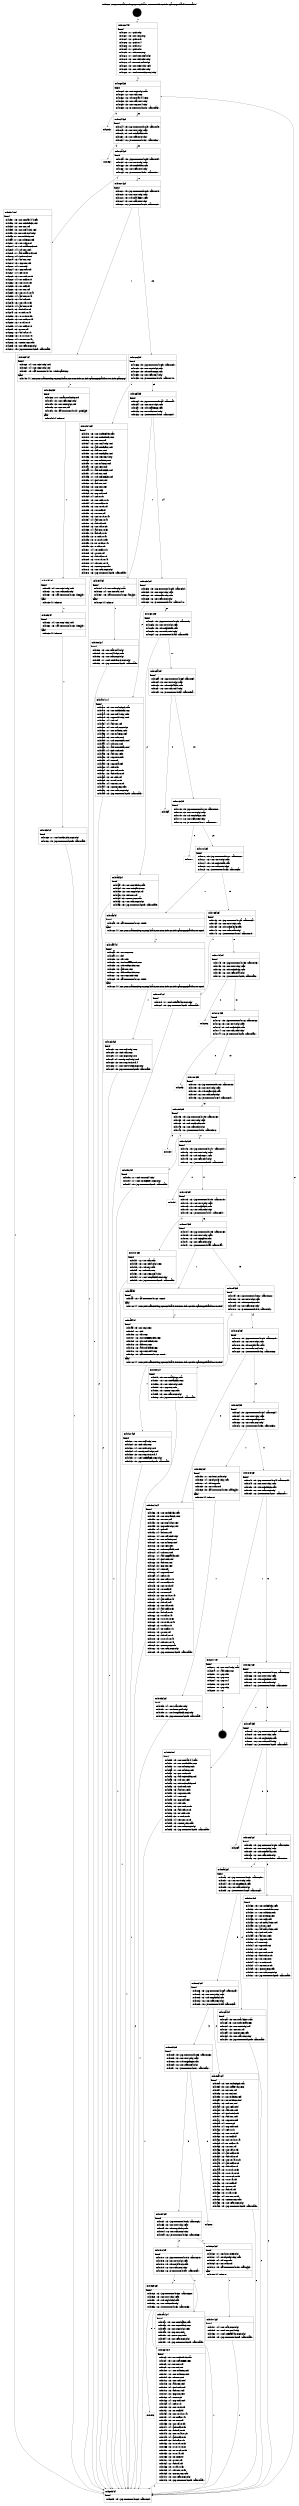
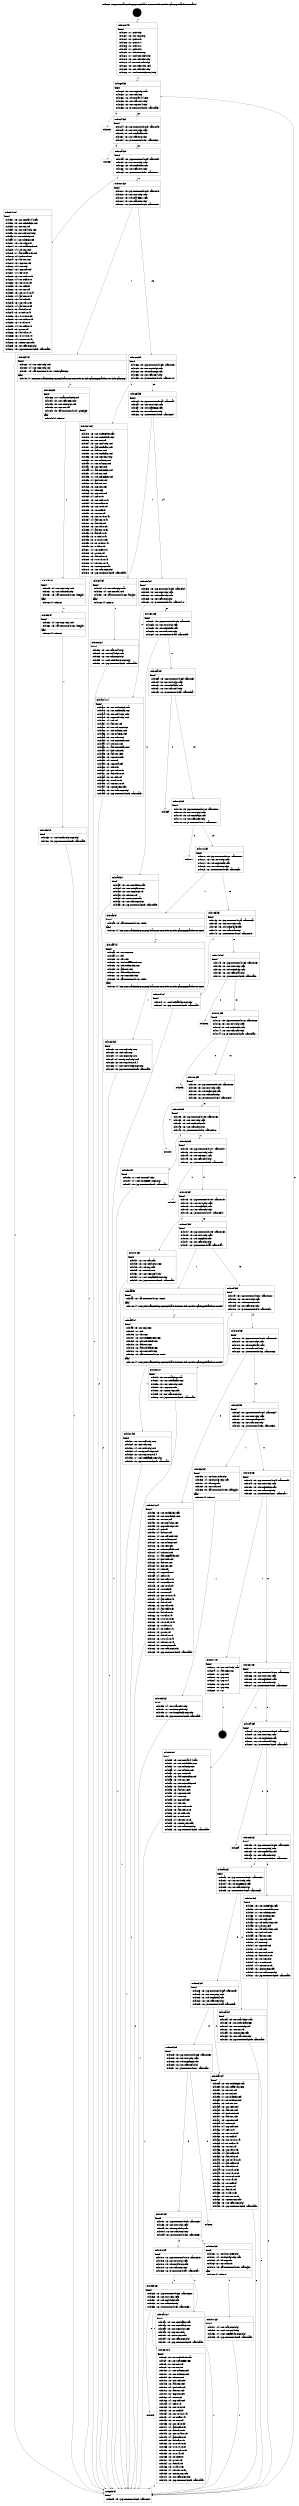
edge "0x401799 [25]" -> "0x401e7d": now "0x401780 [25]" -> "0x401e7d"
